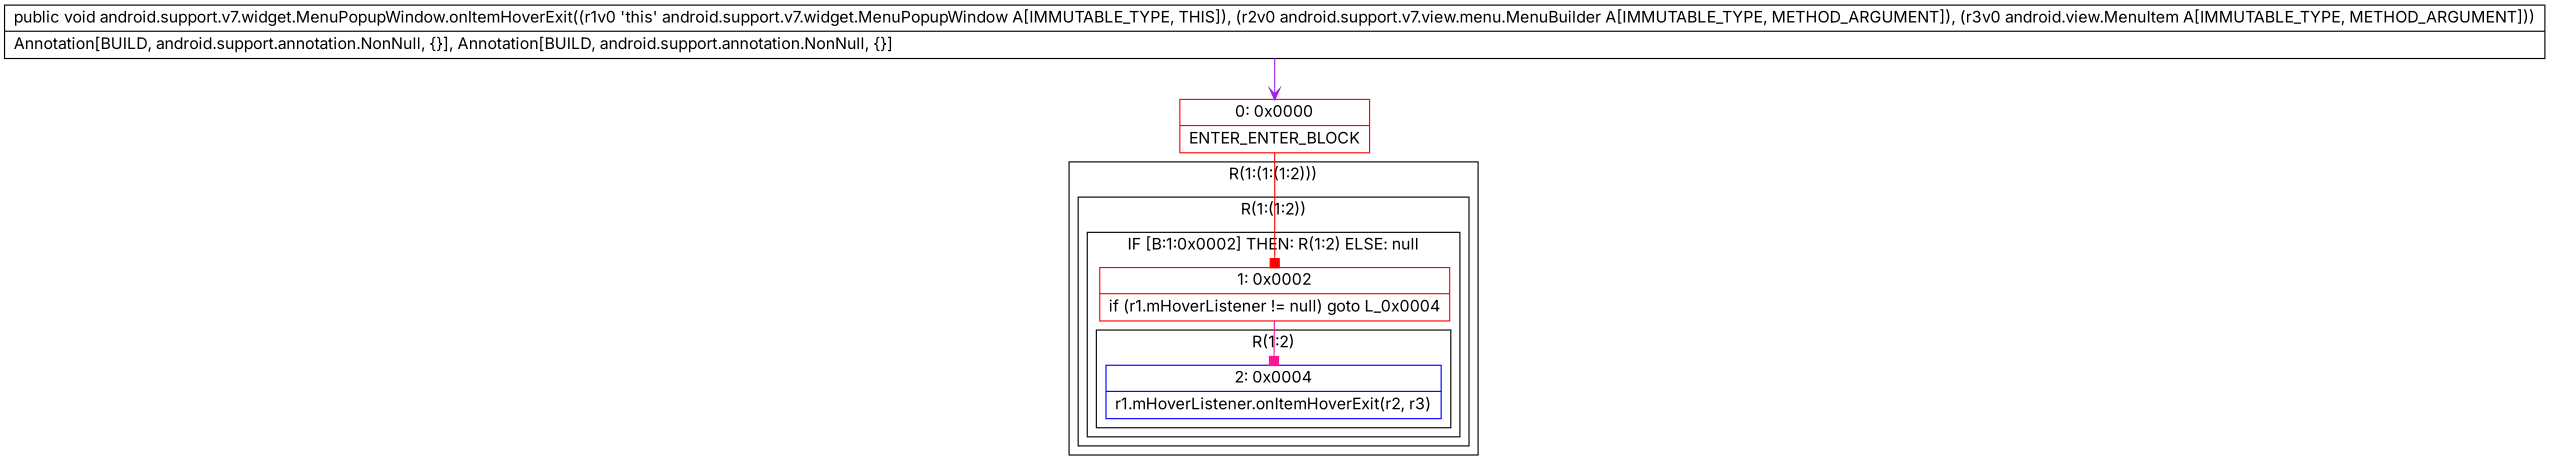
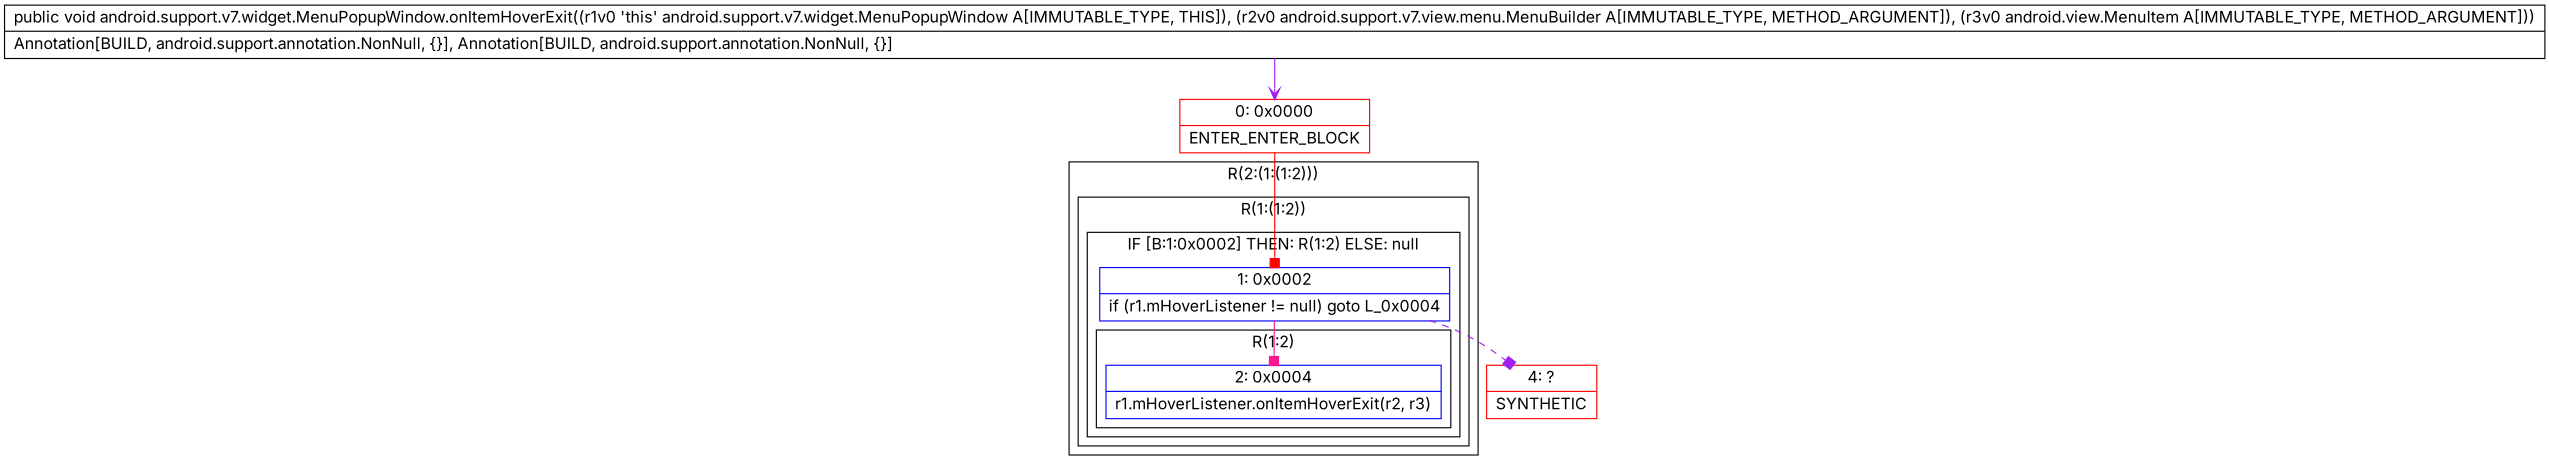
cluster "R(1:(1:(1:2)))": label "R(1:(1:(1:2)))" -> "R(2:(1:(1:2)))"
node "1: 0x0002": color red -> blue
node "4: ?": added
